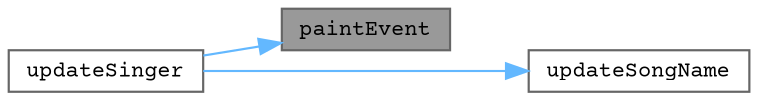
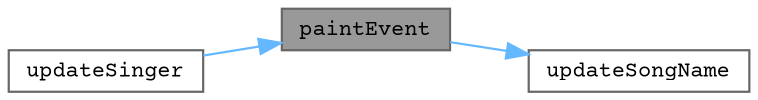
edge "updateSinger" -> "updateSongName": now "paintEvent" -> "updateSongName"
